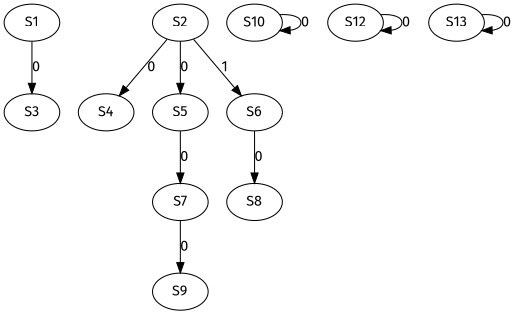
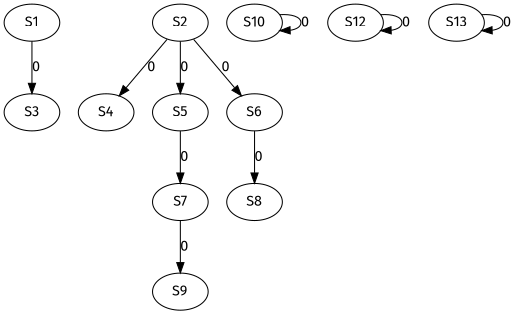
edge "S2" -> "S6": label "1" -> "0"
